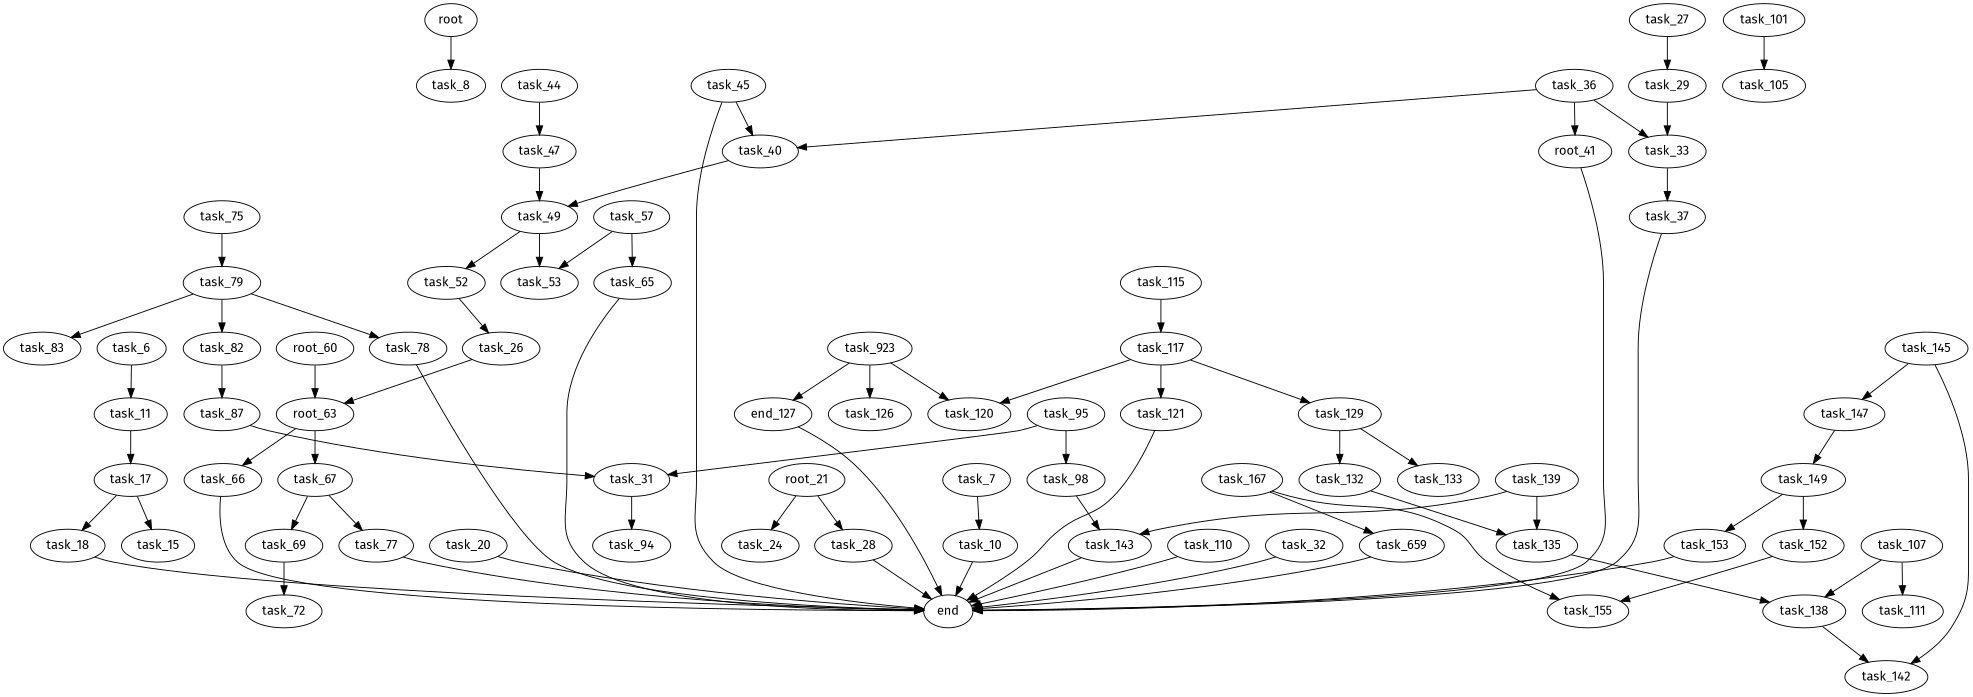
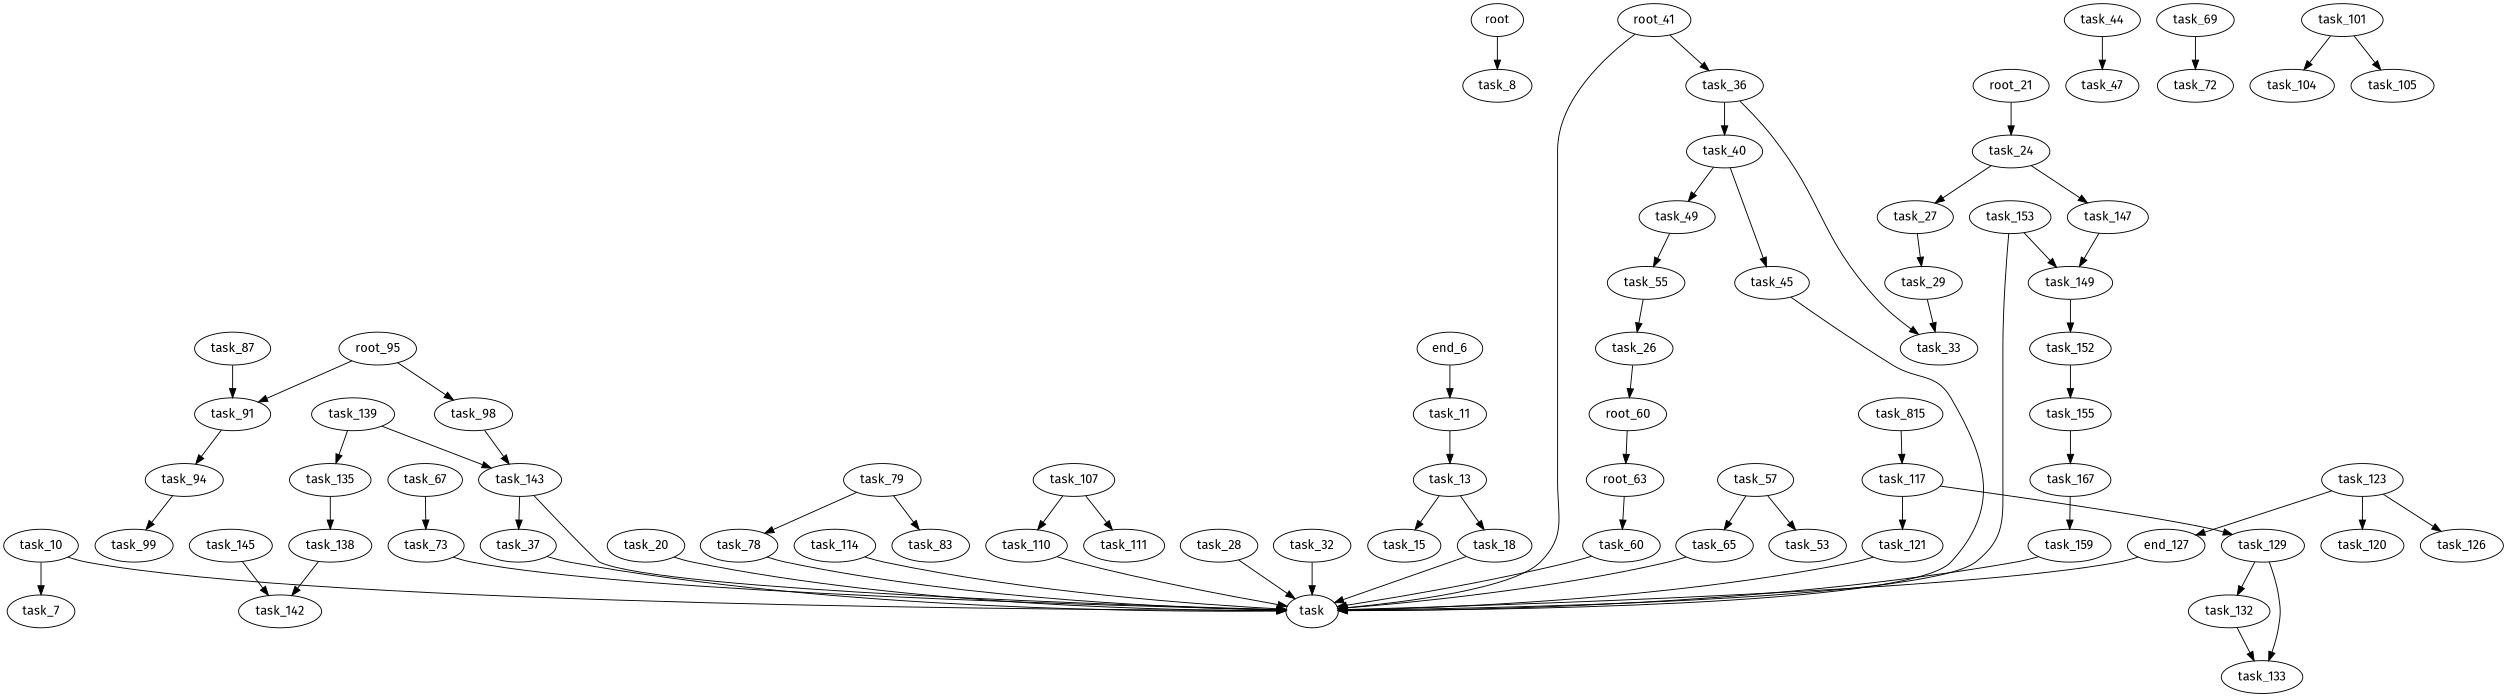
node "task_104": added
edge "task_36" -> "root_41": reversed
edge "task_45" -> "task_40": reversed
edge "task_47" -> "task_49": removed
edge "task_33" -> "task_37": now "task_143" -> "task_37"
edge "task_24" -> "task_27": added
node "task_75": removed
edge "task_49" -> "task_53": removed
node "task_52": label "task_52" -> "task_55"
node "task_115": label "task_115" -> "task_815"
node "task_6": label "task_6" -> "end_6"
node "task_82": removed
node "task_923": label "task_923" -> "task_123"
edge "task_145" -> "task_147": now "task_24" -> "task_147"
edge "task_26" -> "root_63": now "task_26" -> "root_60"
edge "task_117" -> "task_120": removed
node "task_95": label "task_95" -> "root_95"
edge "root_63" -> "task_67": removed
node "task_17": label "task_17" -> "task_13"
node "task_66": label "task_66" -> "task_60"
node "task_31": label "task_31" -> "task_91"
edge "task_7" -> "task_10": reversed
edge "task_67" -> "task_69": removed
edge "root_21" -> "task_28": removed
edge "task_149" -> "task_153": reversed
edge "task_132" -> "task_135": now "task_132" -> "task_133"
edge "task_167" -> "task_155": reversed
node "task_99": added
node "task_77": label "task_77" -> "task_73"
node "task_114": added
node "task_659": label "task_659" -> "task_159"
edge "task_107" -> "task_138": now "task_107" -> "task_110"
node "end": label "end" -> "task"
